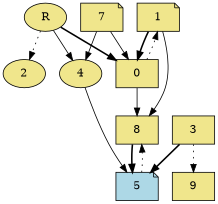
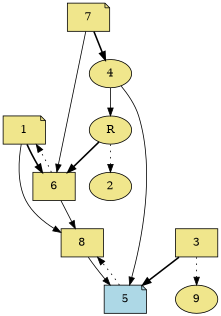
edge "7" -> "4": style solid -> bold
edge "R" -> "4": reversed
node "0": label "0" -> "6"
edge "8" -> "5": style bold -> solid
node "9": shape box -> ellipse
